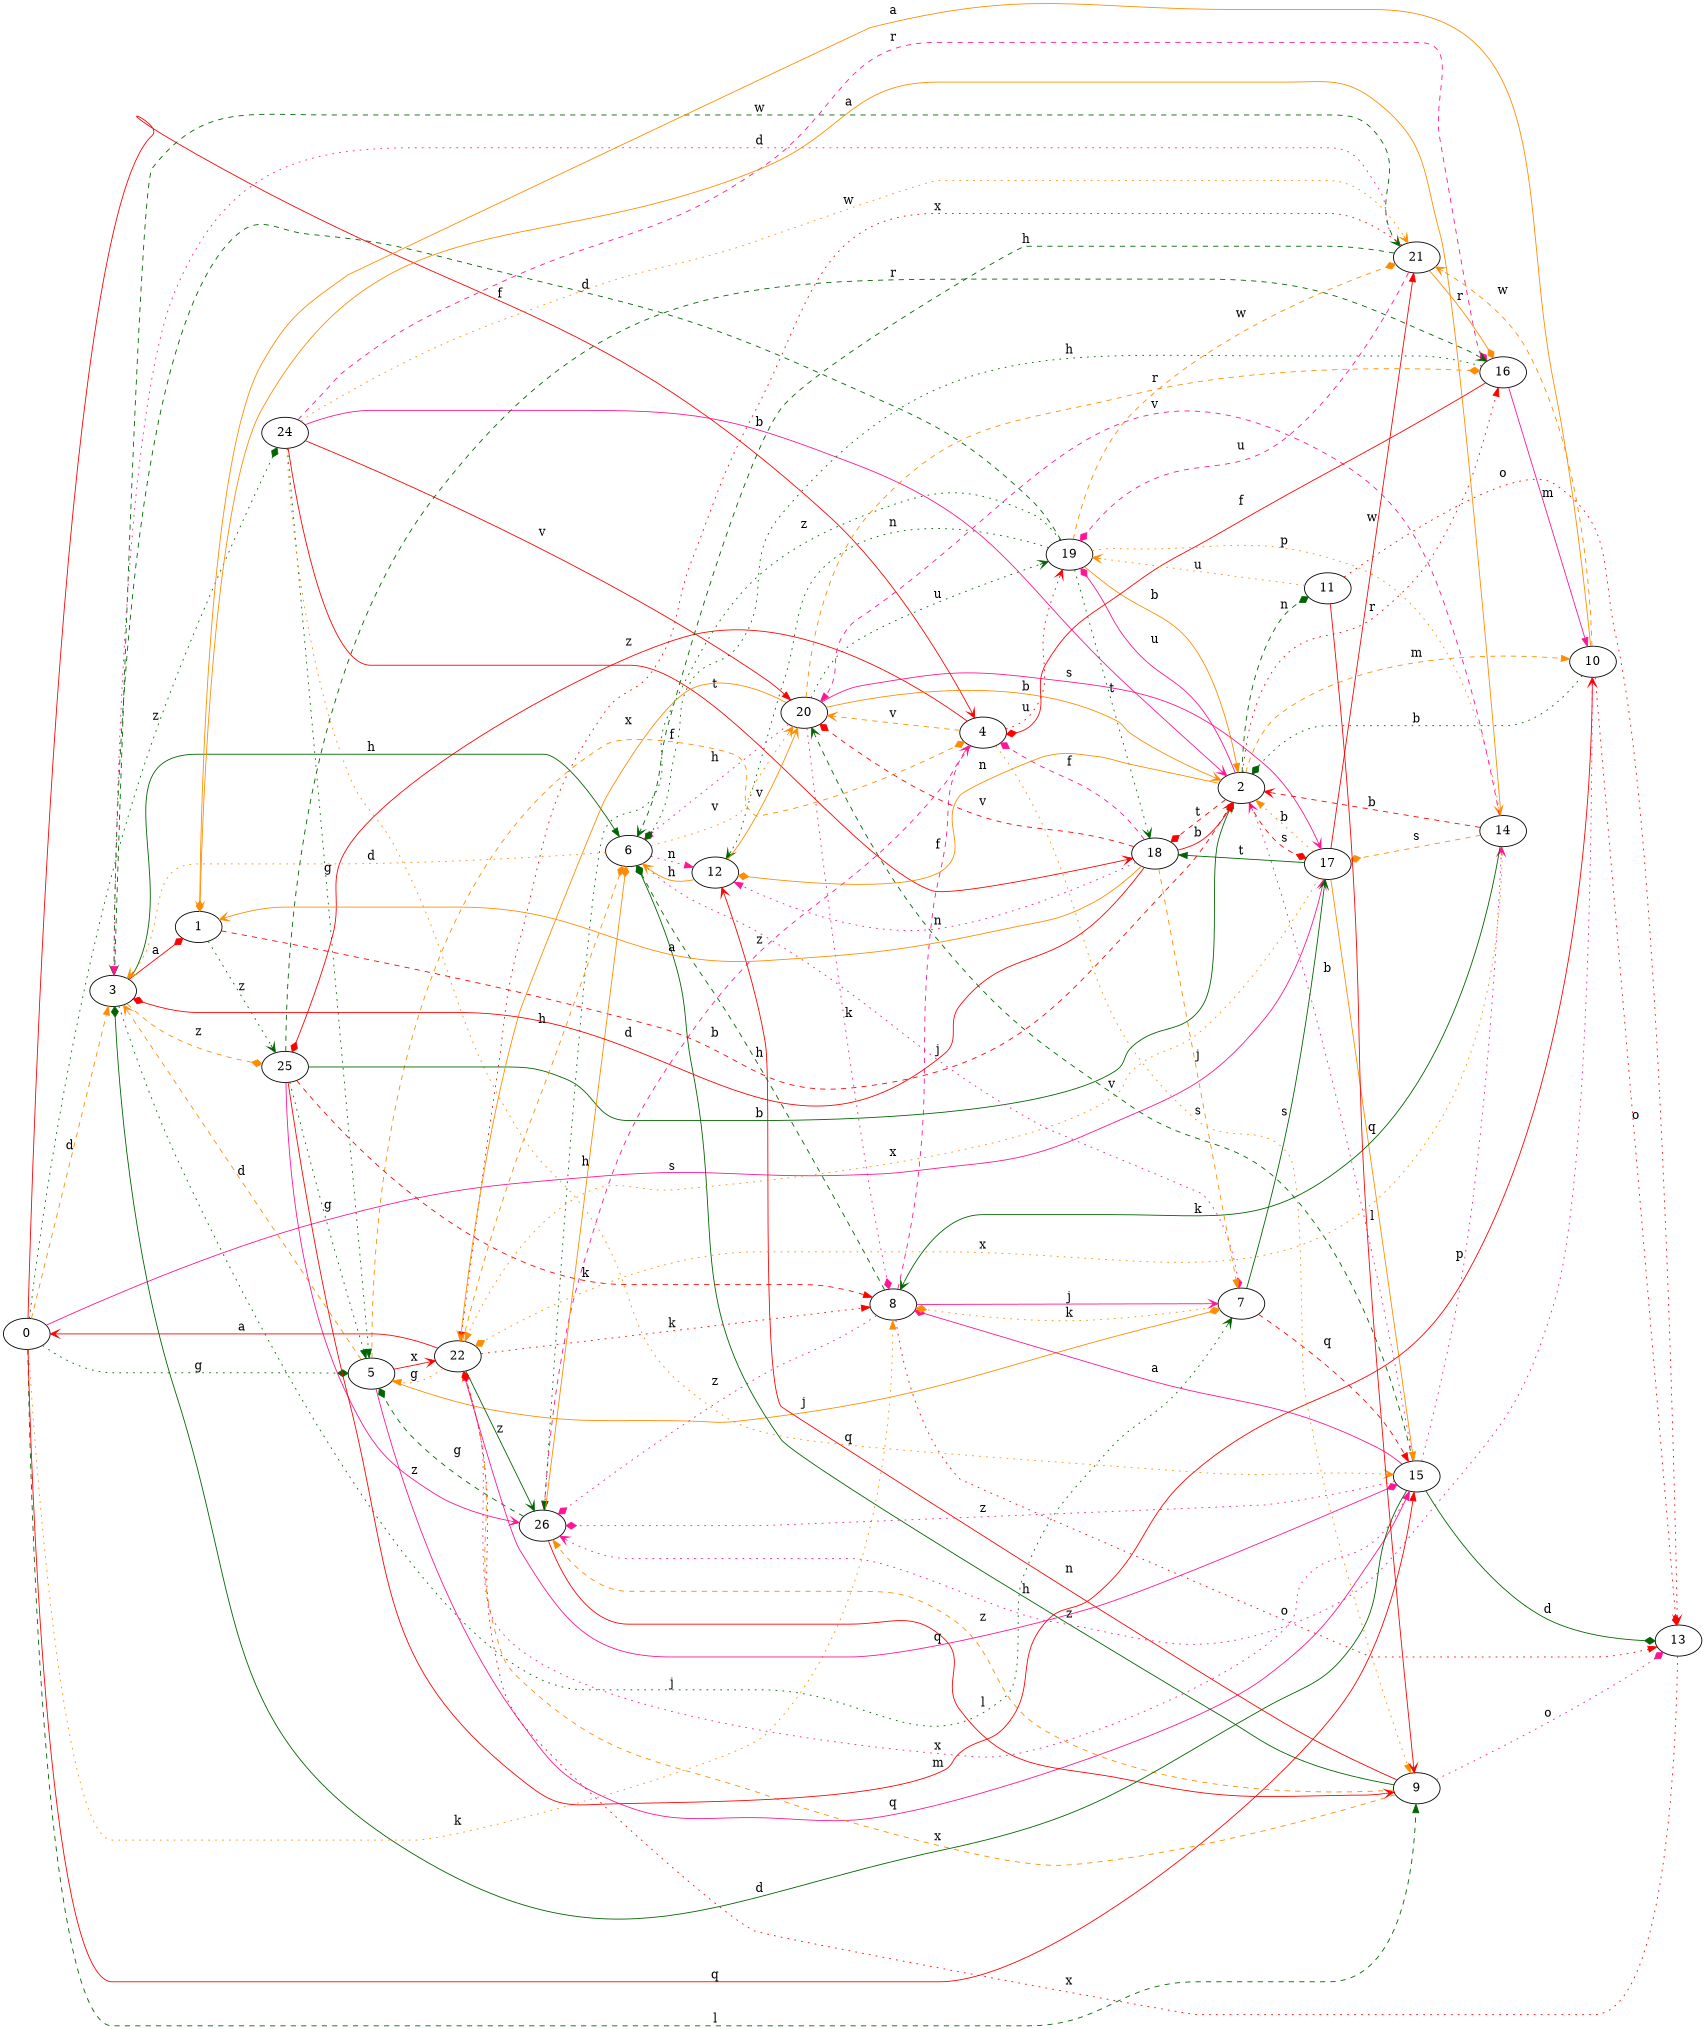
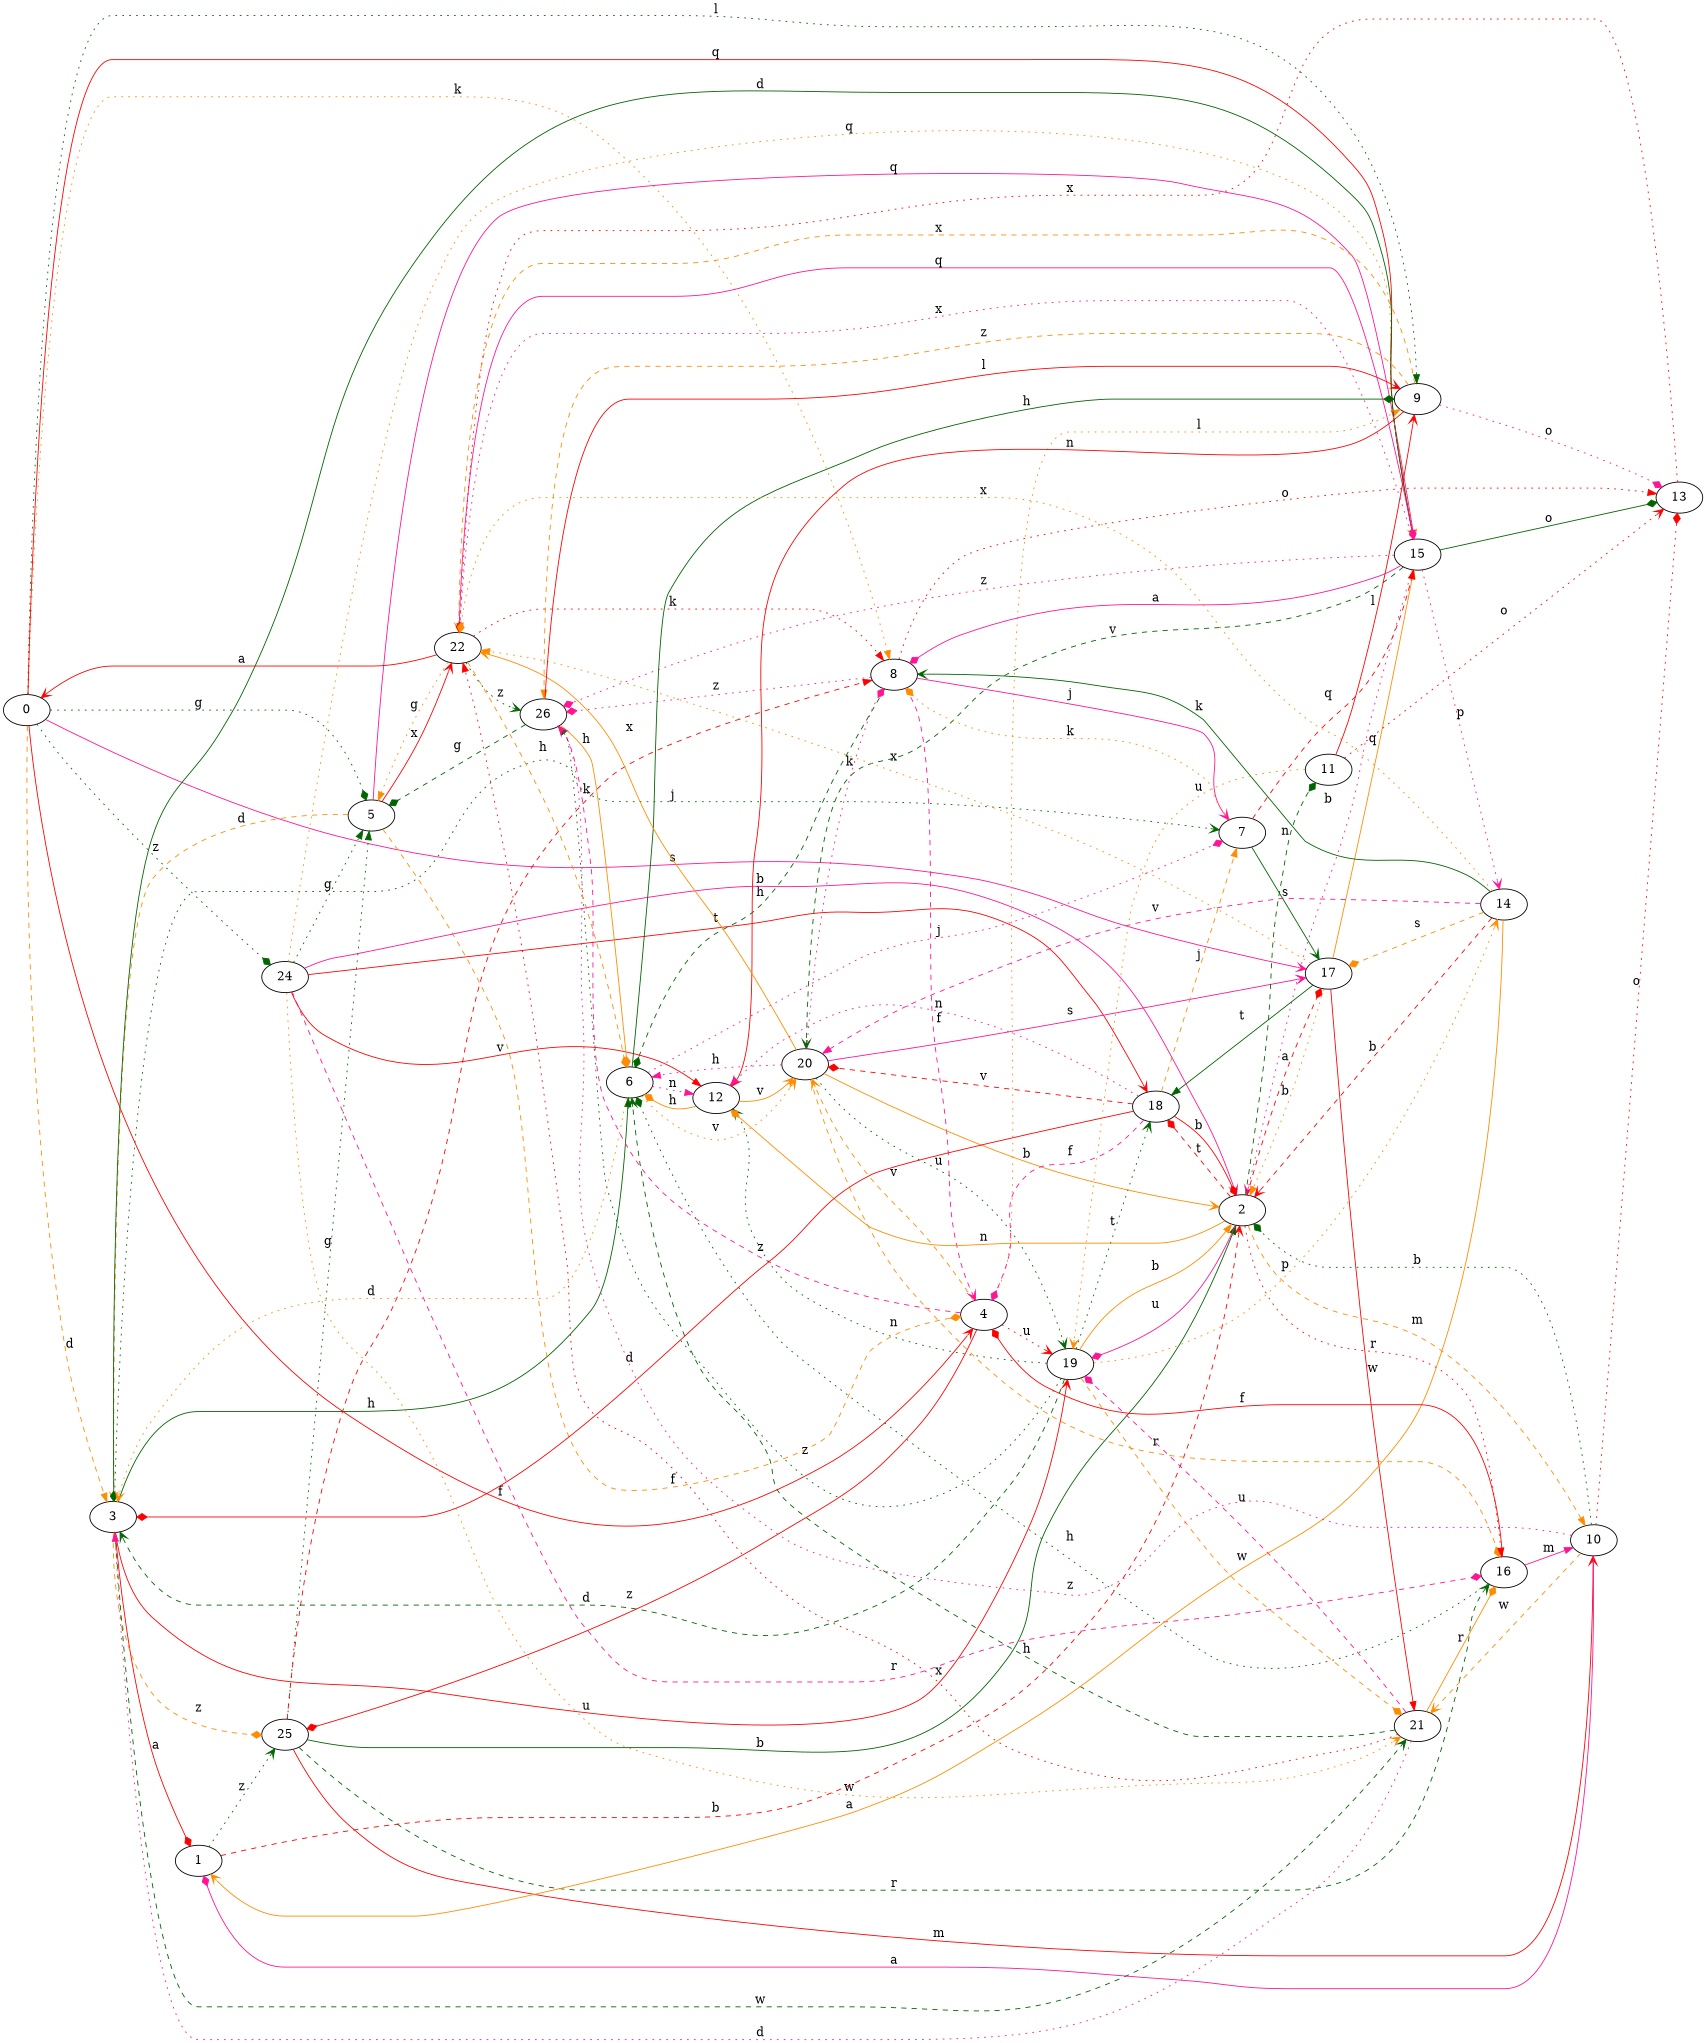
edge "10" -> "1": color darkorange -> deeppink
edge "24" -> "20": now "24" -> "12"
edge "2" -> "17": label "s" -> "a"
edge "12" -> "6": arrowhead vee -> diamond
edge "18" -> "1": removed, label "a"
edge "4" -> "9": label "s" -> "l"
edge "25" -> "26": removed, label "z"
edge "5" -> "7": removed, label "j"
edge "22" -> "26": style solid -> dotted
edge "9" -> "6": reversed
edge "15" -> "13": label "d" -> "o"
edge "3" -> "19": added, label "u"
edge "0" -> "9": style dashed -> dotted
